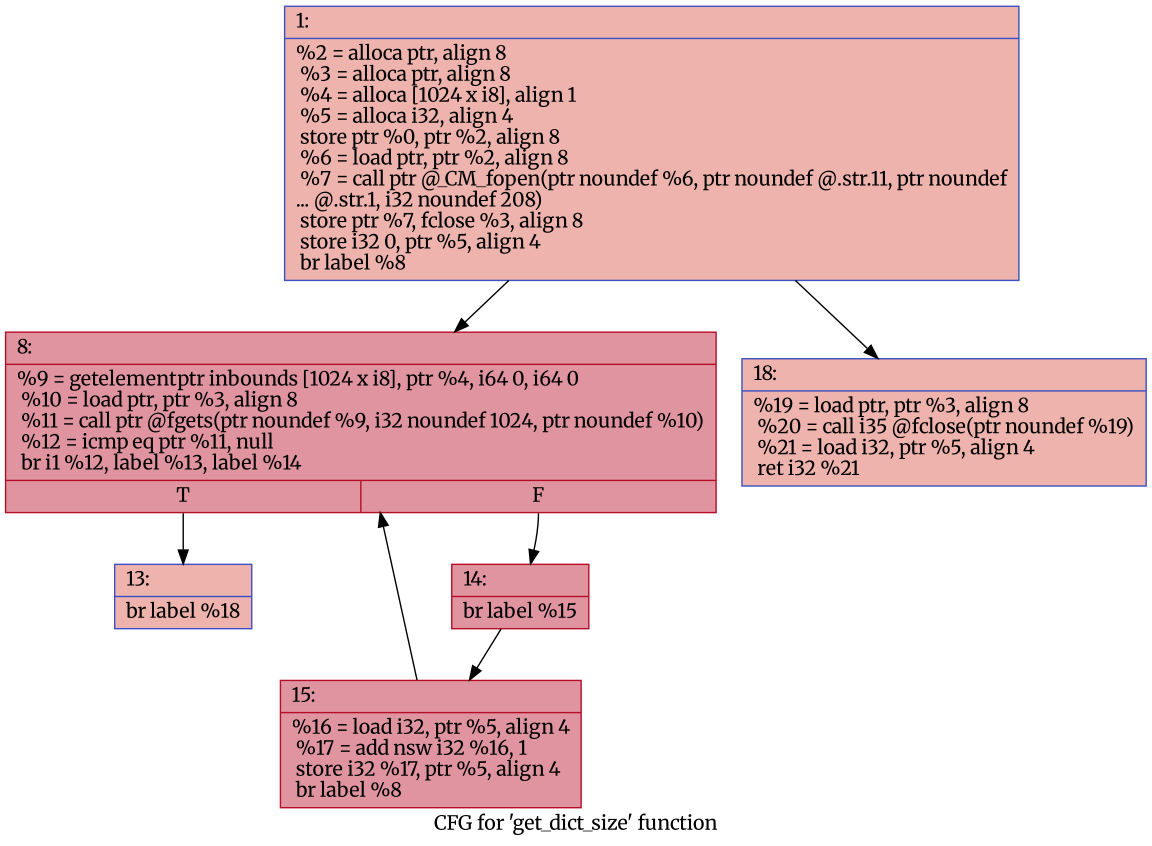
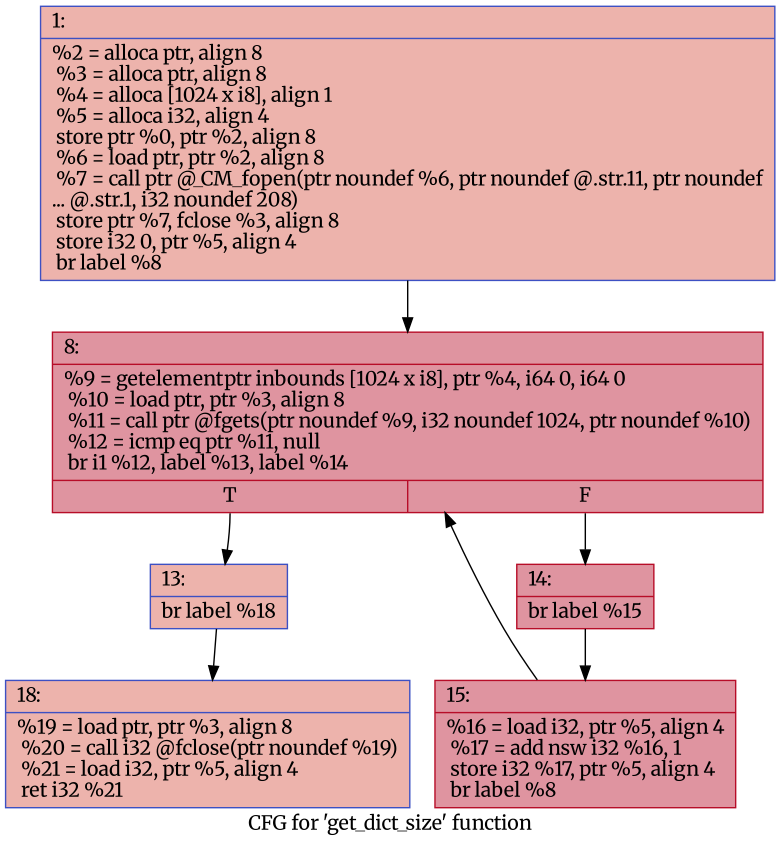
edge "1:" -> "18:": now "13:" -> "18:"
node "18:": text "%20 = call i35 @fclose(ptr noundef %19)" -> "%20 = call i32 @fclose(ptr noundef %19)"
